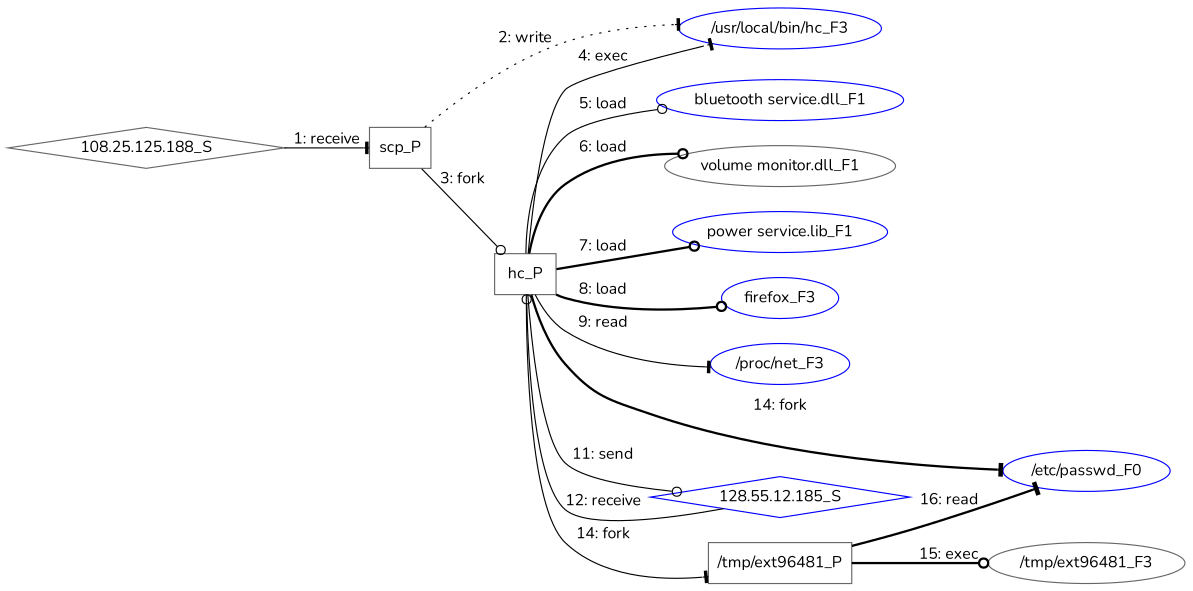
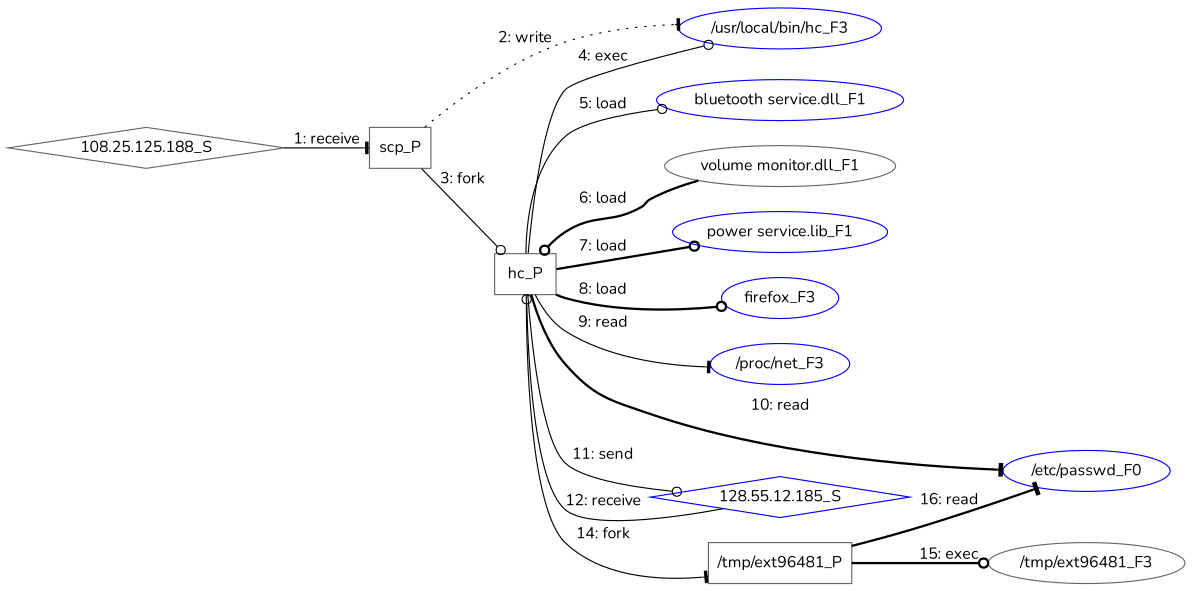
edge "hc_P" -> "/usr/local/bin/hc_F3": arrowhead tee -> odot
edge "hc_P" -> "volume monitor.dll_F1": reversed
edge "hc_P" -> "/etc/passwd_F0": label "14: fork" -> "10: read"
